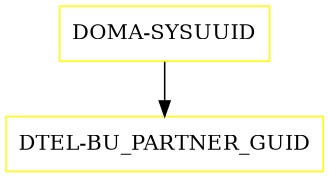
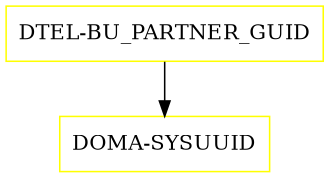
edge "DOMA-SYSUUID" -> "DTEL-BU_PARTNER_GUID": reversed
